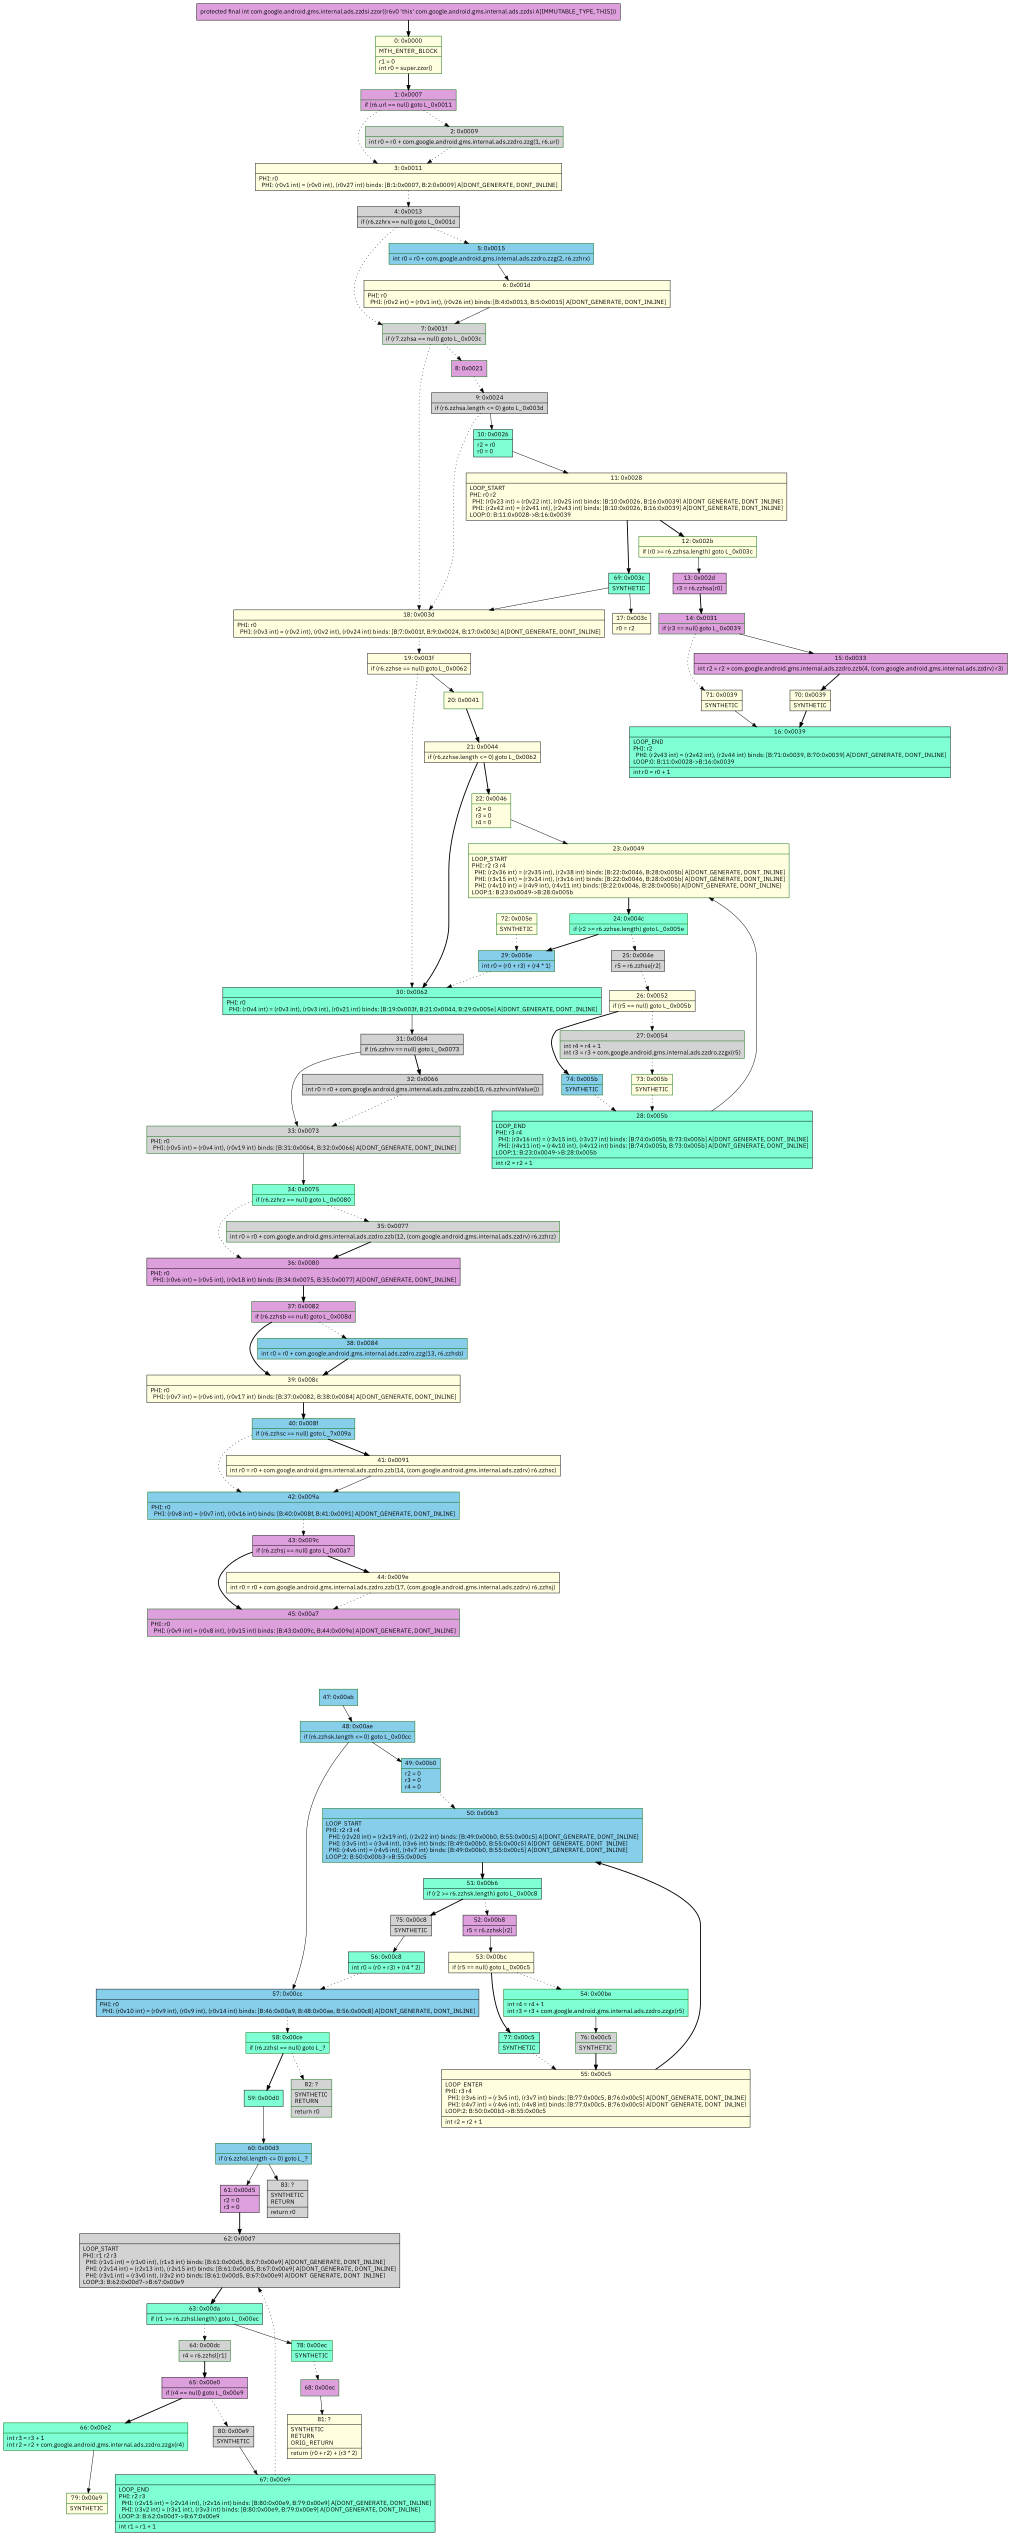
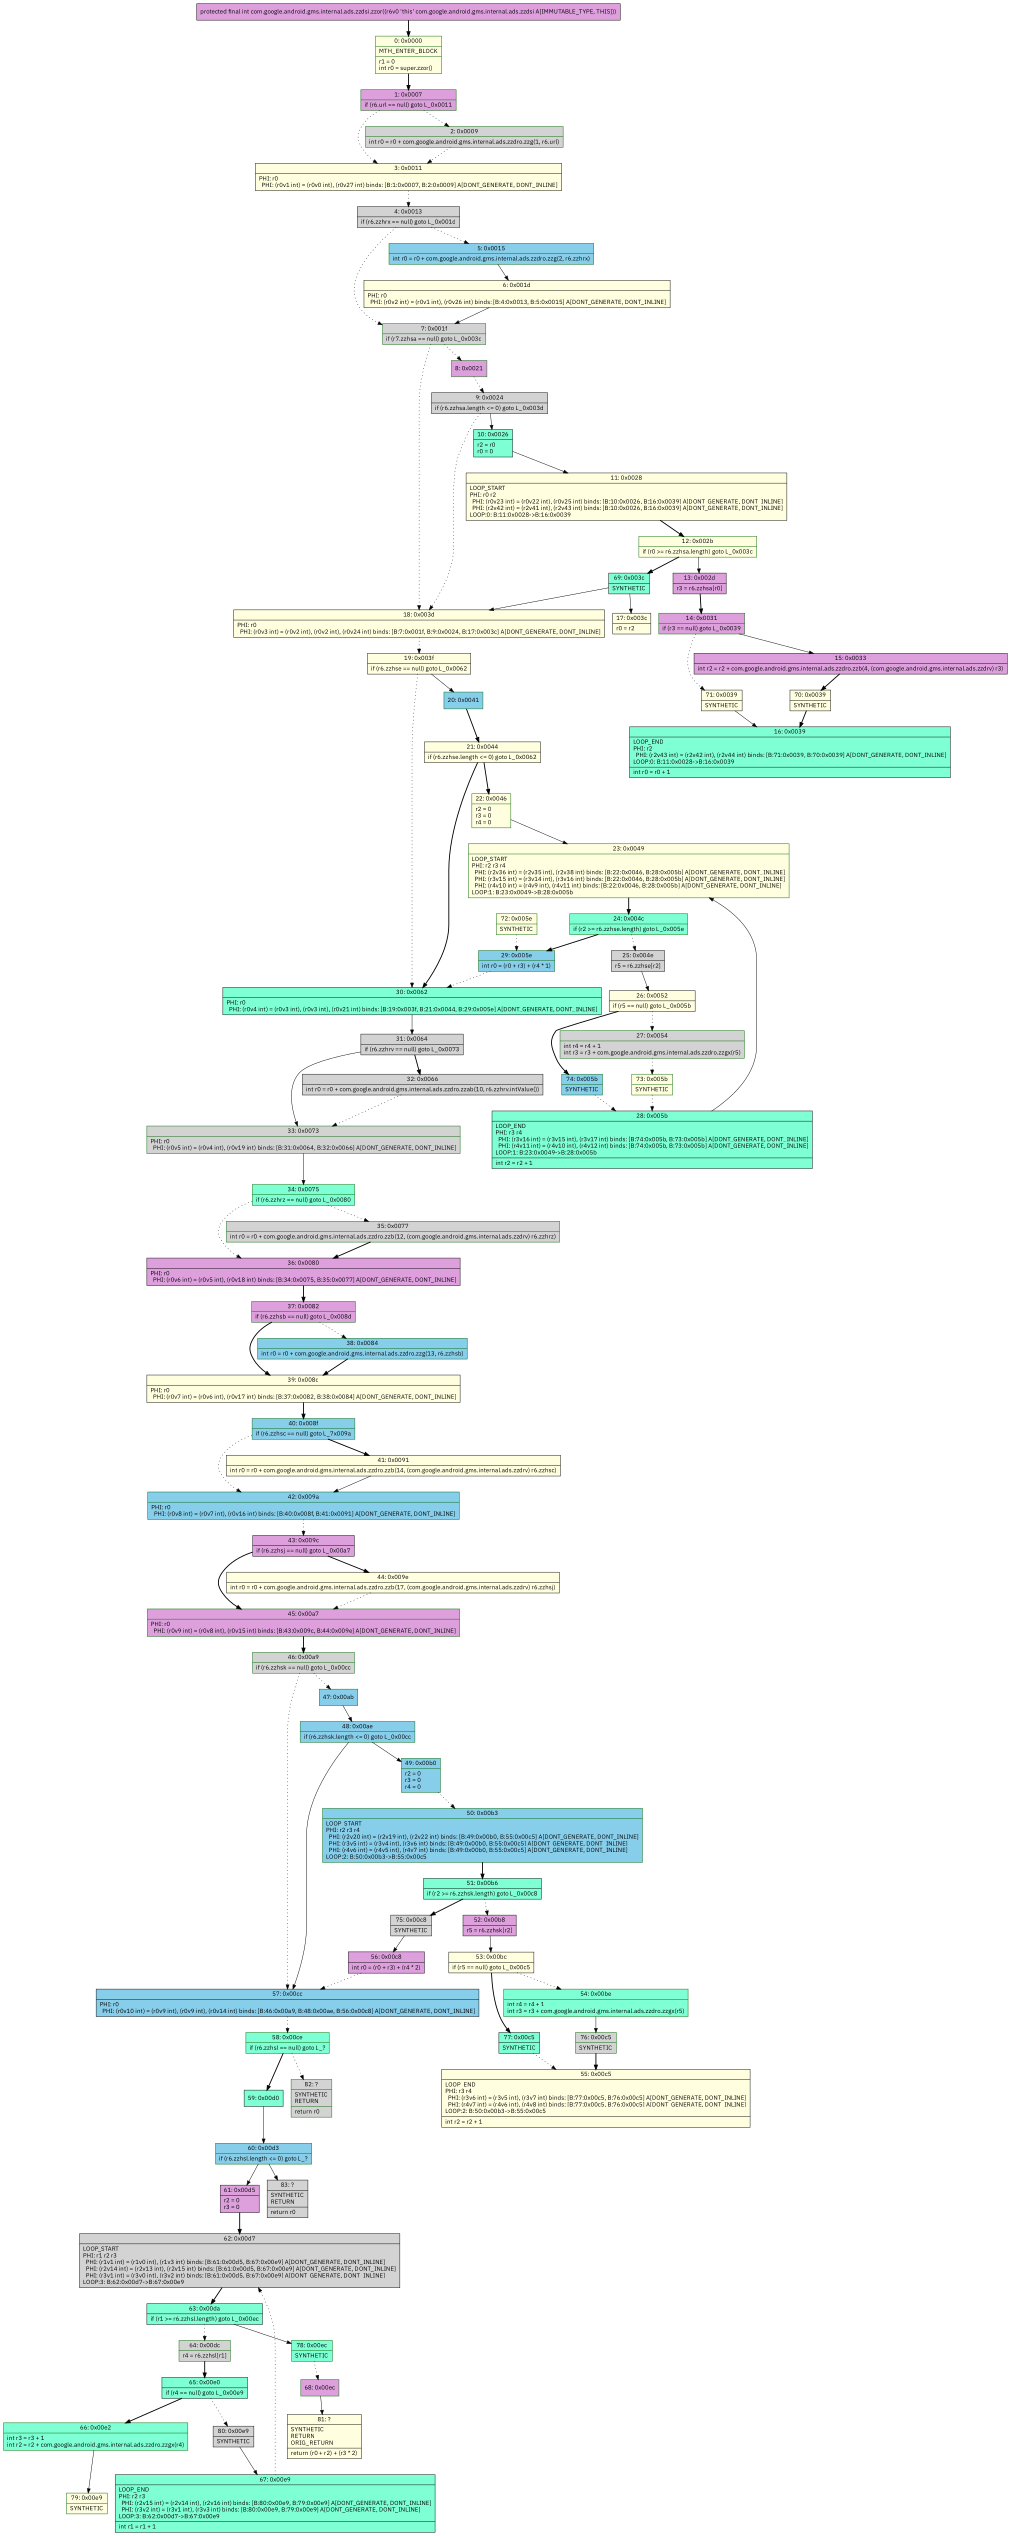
edge "11: 0x0028" -> "69: 0x003c": now "12: 0x002b" -> "69: 0x003c"
node "20: 0x0041": fillcolor lightyellow -> skyblue
edge "25: 0x004e" -> "26: 0x0052": style dotted -> solid
node "46: 0x00a9": added
edge "55: 0x00c5" -> "50: 0x00b3": removed
node "56: 0x00c8": fillcolor aquamarine -> plum
node "55: 0x00c5": text "LOOP_ENTER" -> "LOOP_END"
node "65: 0x00e0": fillcolor plum -> aquamarine
